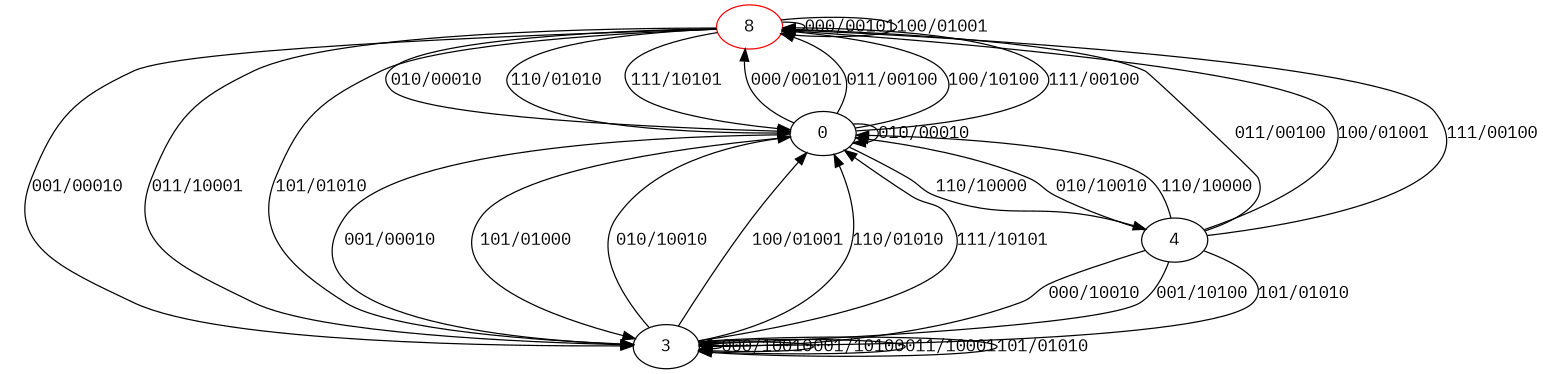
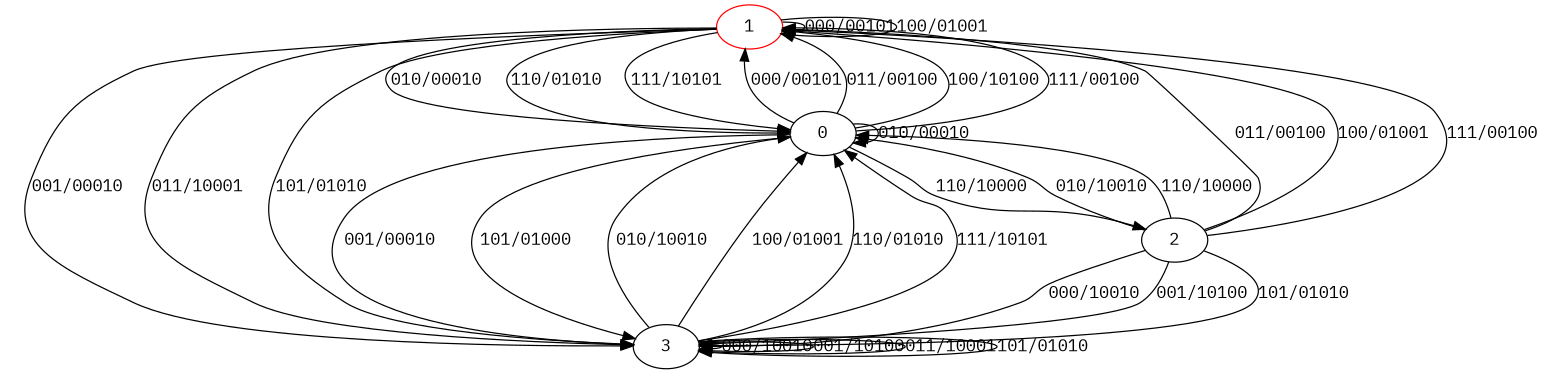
node "8": label "8" -> "1"
node "4": label "4" -> "2"
